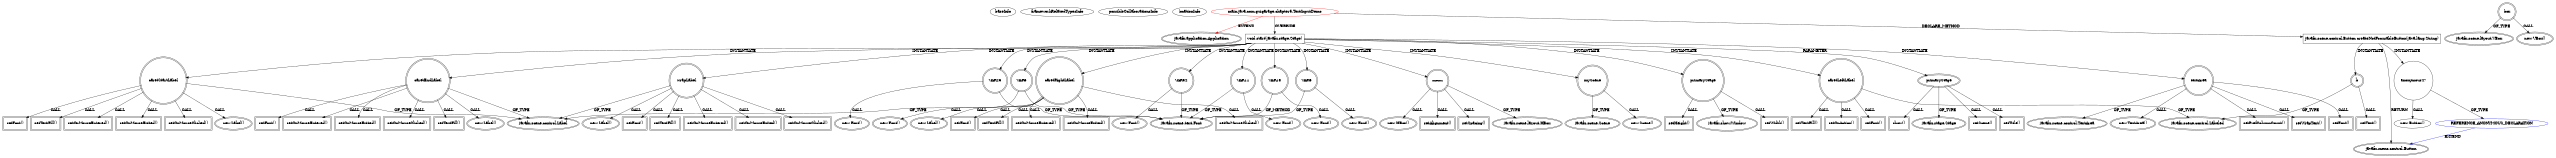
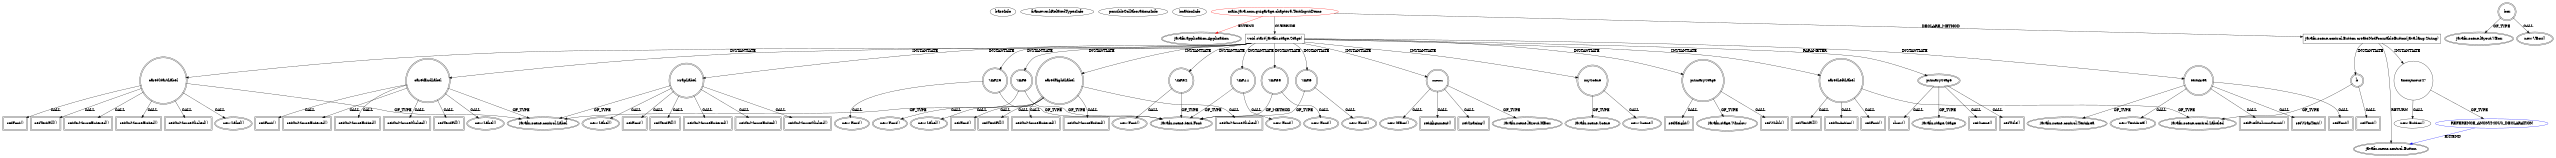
node "VAR18": label "VAR18" -> "VAR88"
node "javafx.show.Window": label "javafx.show.Window" -> "javafx.stage.Window"
